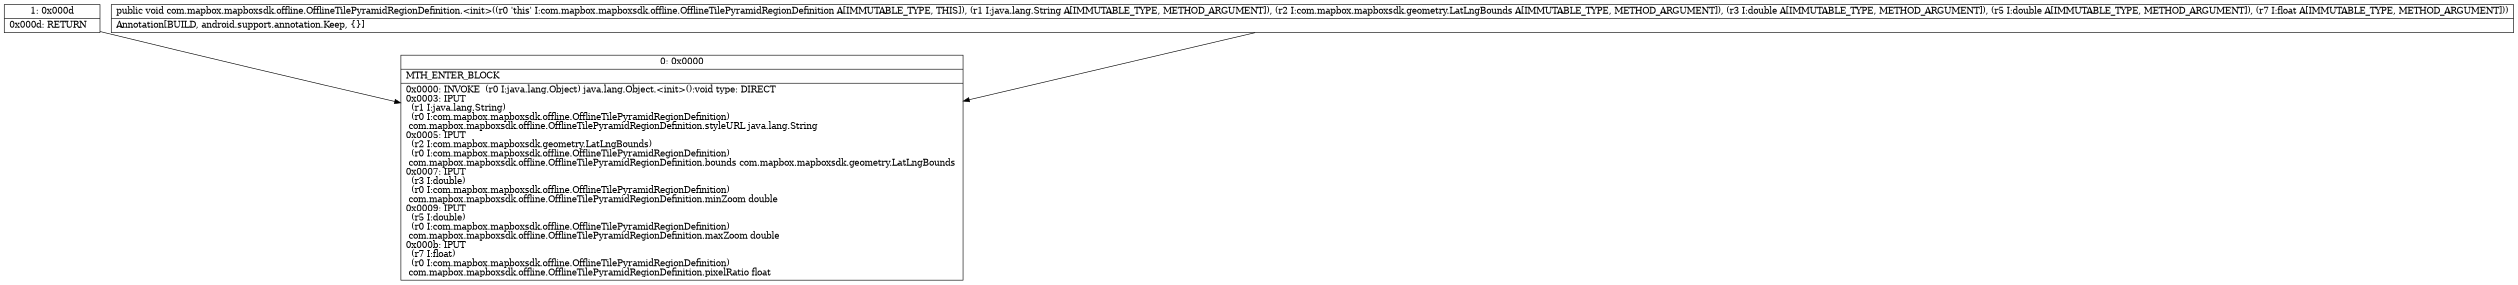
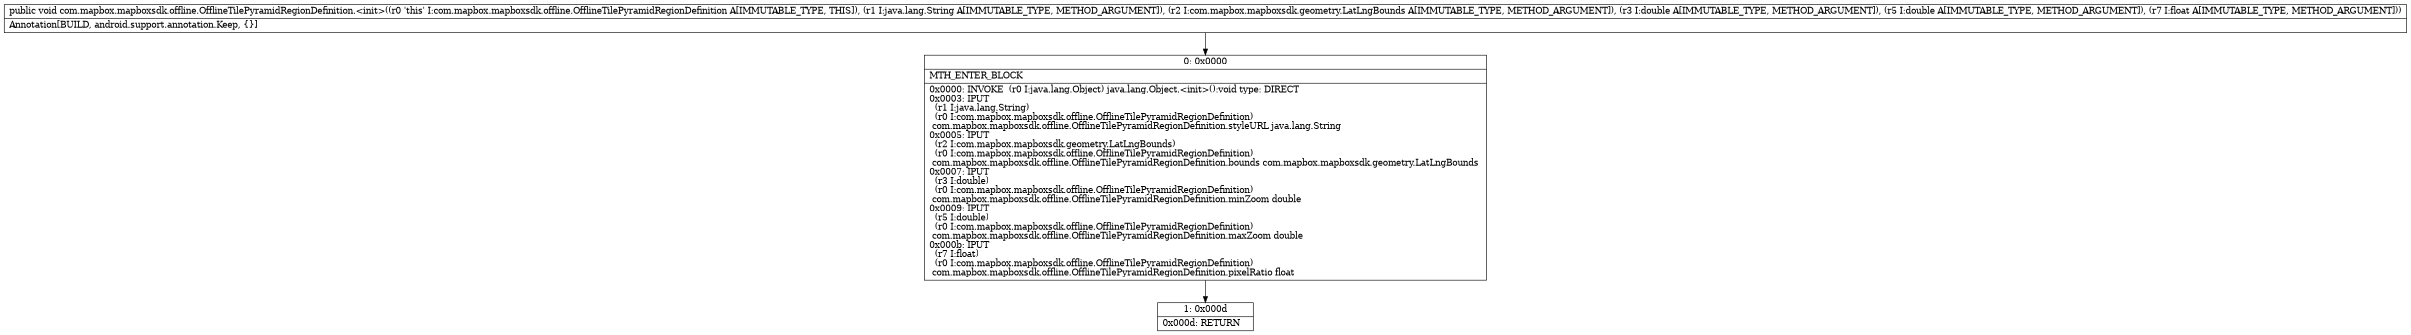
edge "1: 0x000d" -> "0: 0x0000": reversed
